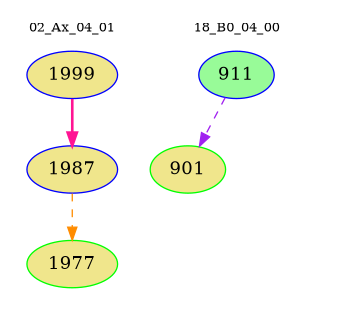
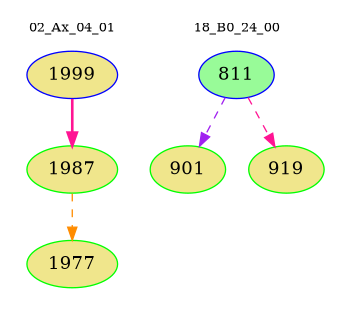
cluster "18_B0_04_00": label "18_B0_04_00" -> "18_B0_24_00"
node "911": label "911" -> "811"
node "1987": color blue -> green
node "919": added
